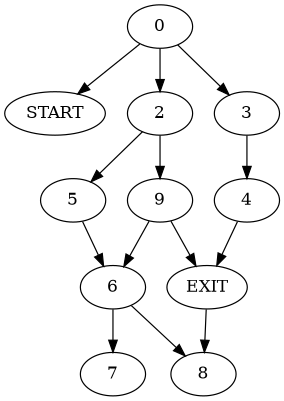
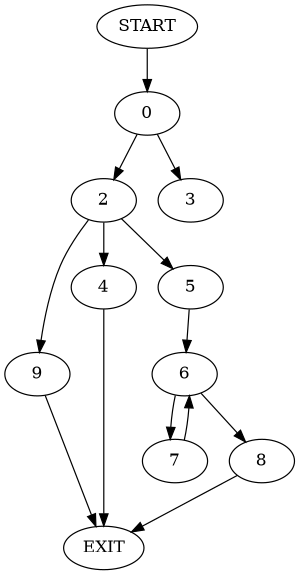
edge "0" -> "START": reversed
edge "3" -> "4": now "2" -> "4"
edge "9" -> "6": now "7" -> "6"
edge "EXIT" -> "8": reversed
